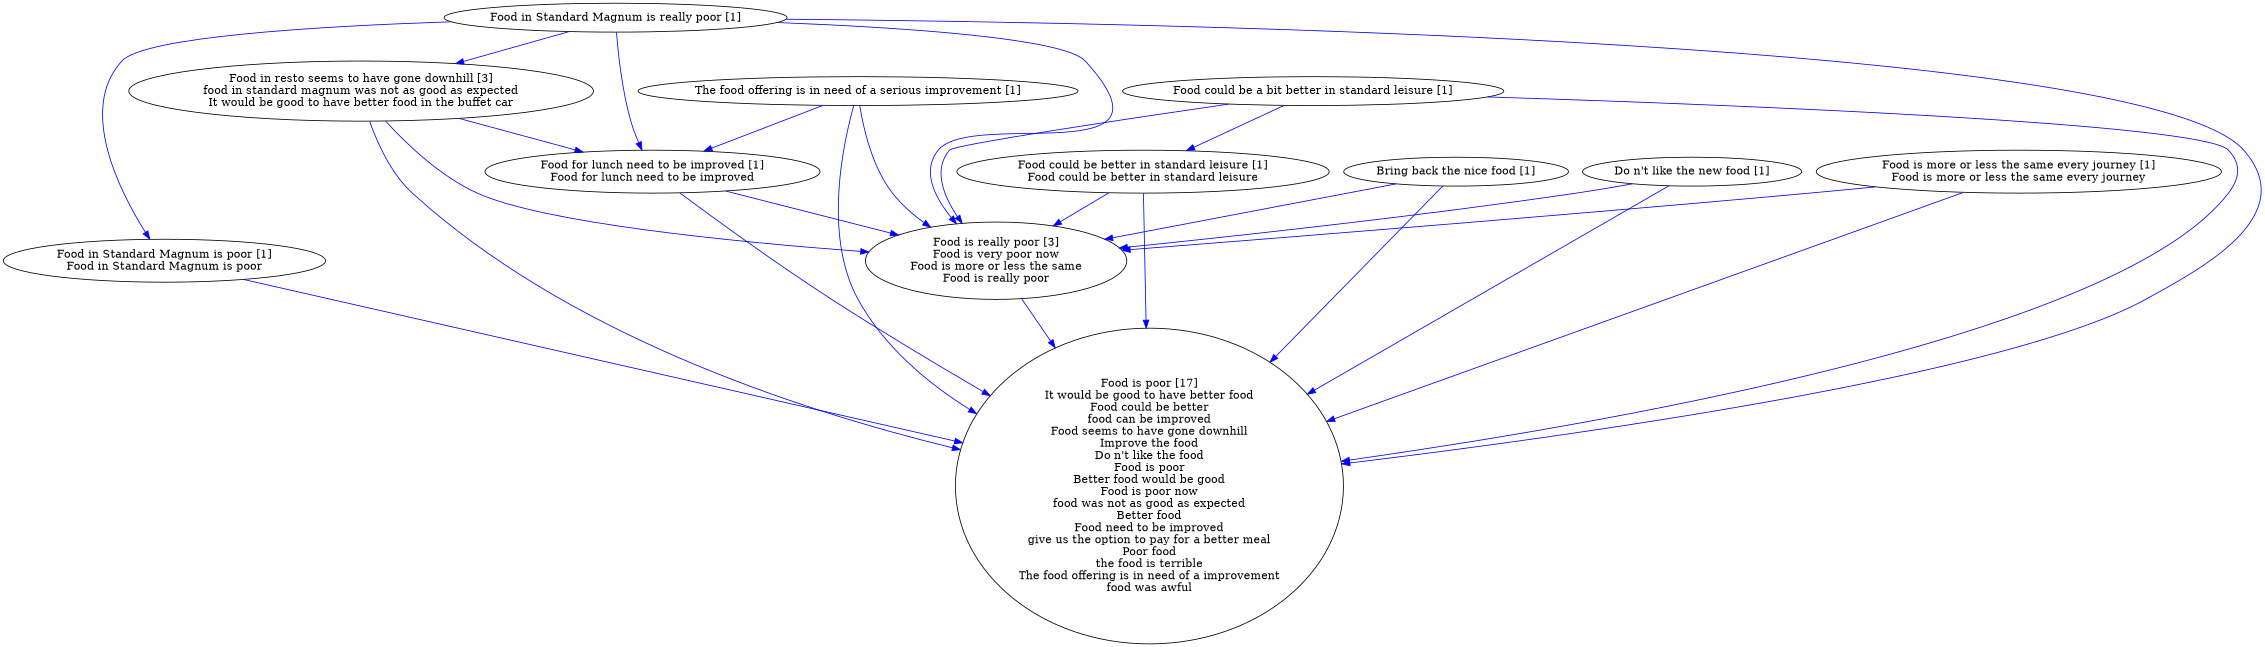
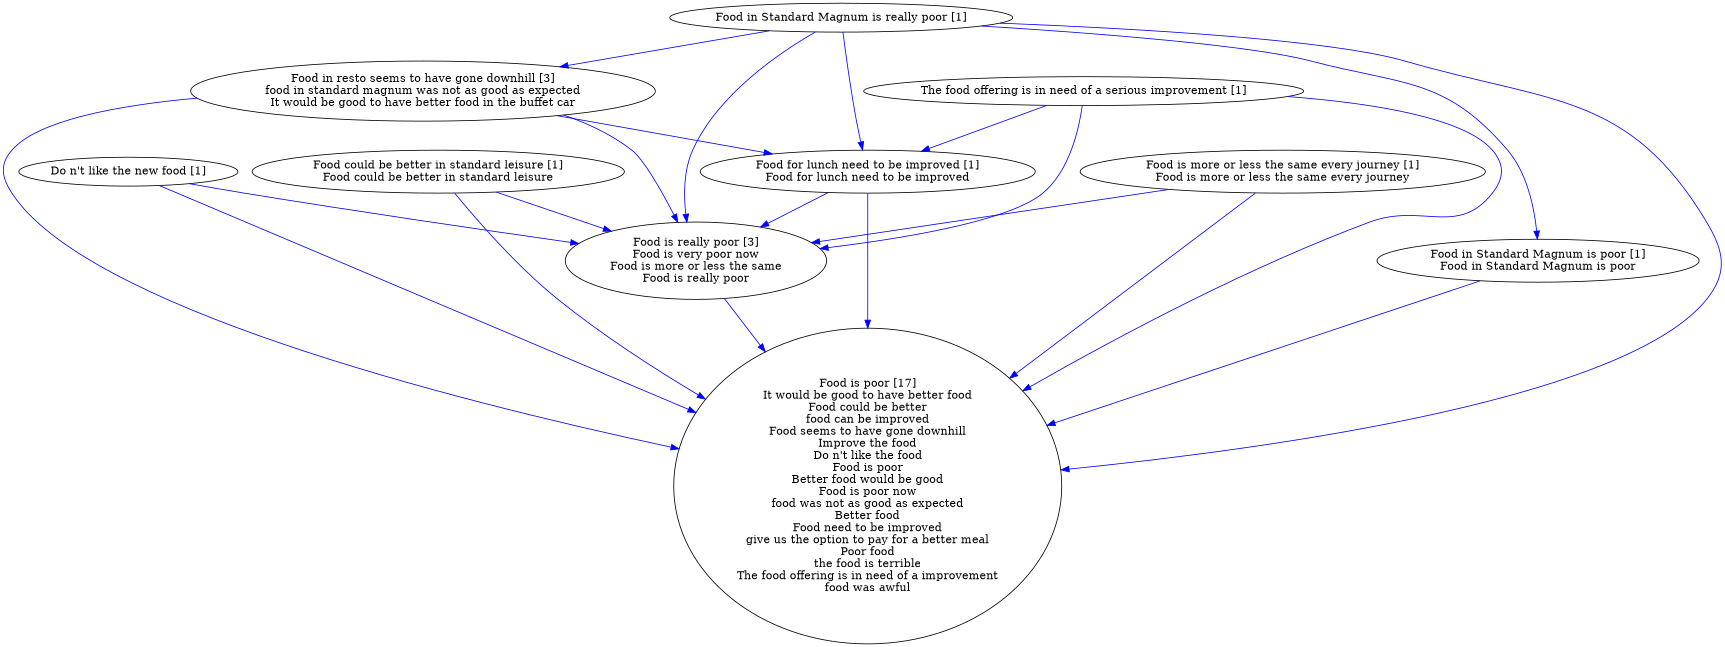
node "Food could be a bit better in standard leisure [1]": removed
node "Bring back the nice food [1]": removed
